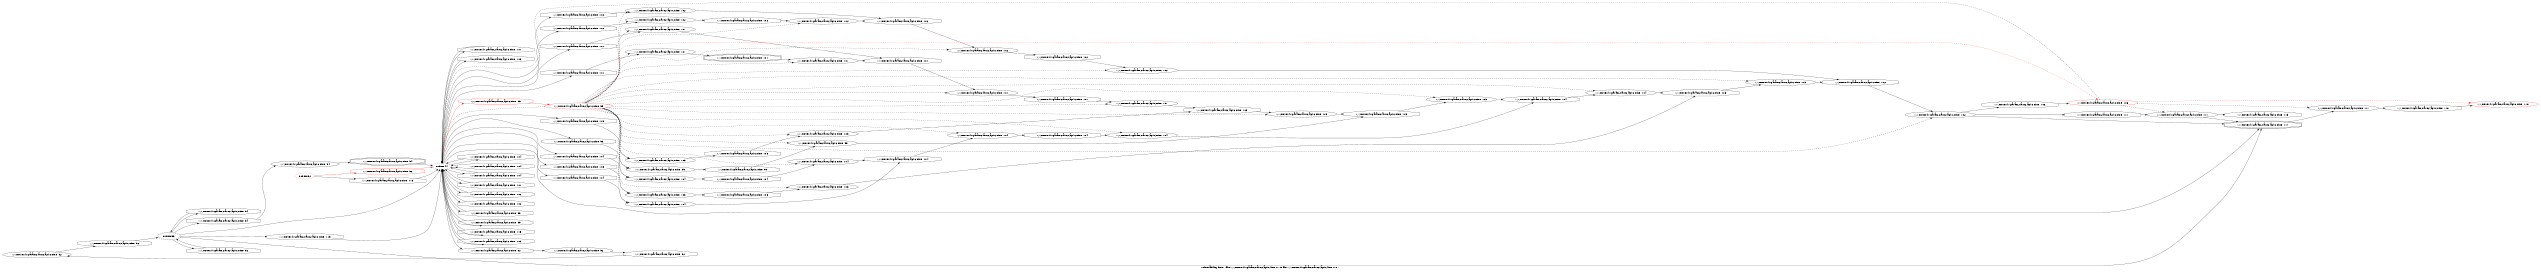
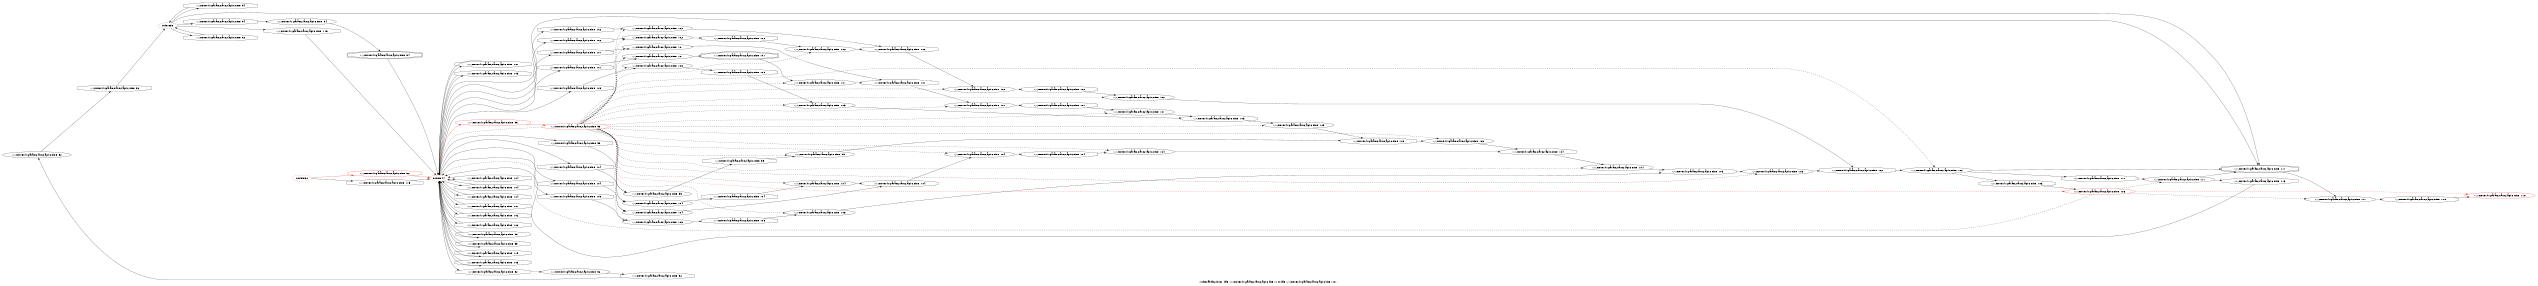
edge "node_833" -> "node_844": now "../../AIMer-l1-param2-avx2/api.c Line  113" -> "node_844"
node "node_833": shape doubleoctagon -> ellipse
